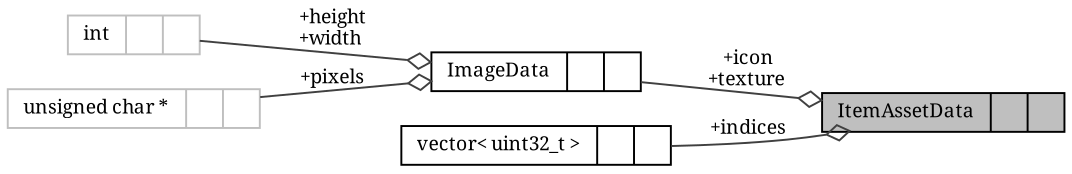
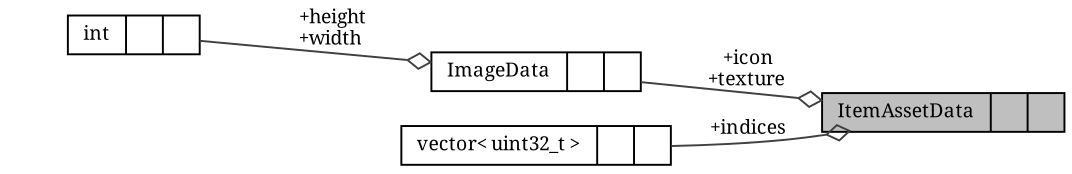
node "int": color grey75 -> black
node "unsigned char *": removed
